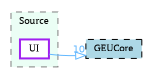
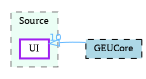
edge "UI" -> "GEUCore": reversed
